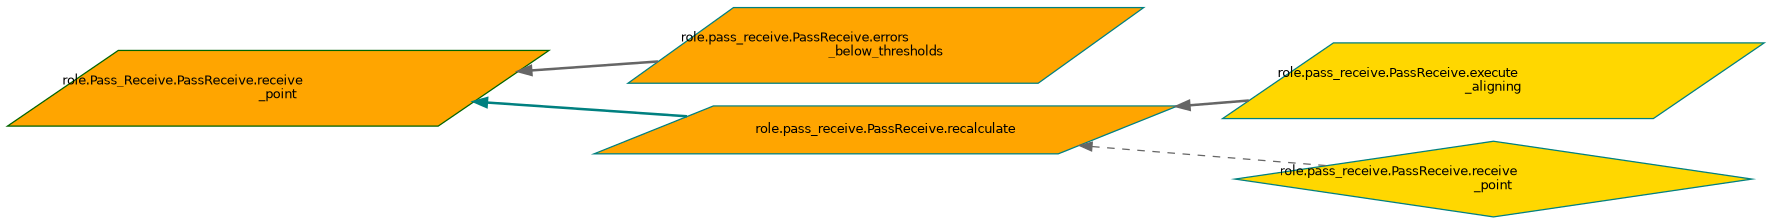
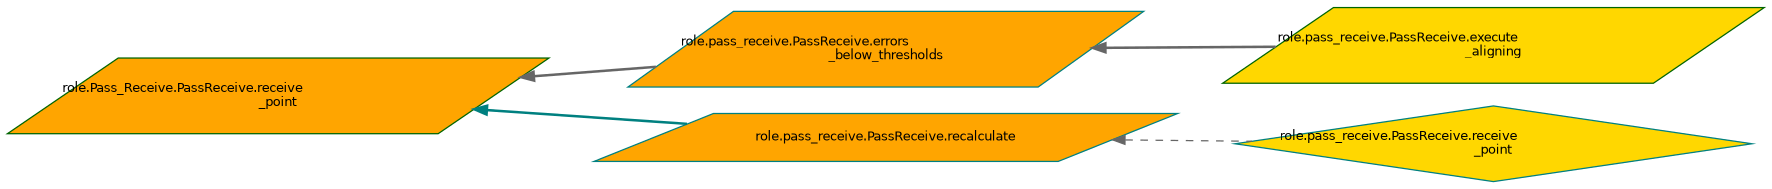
node "role.pass_receive.PassReceive.execute _aligning": color teal -> darkgreen
edge "role.pass_receive.PassReceive.execute _aligning" -> "role.pass_receive.PassReceive.recalculate": now "role.pass_receive.PassReceive.execute _aligning" -> "role.pass_receive.PassReceive.errors _below_thresholds"
